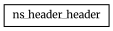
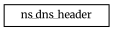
node "ns_header_header": label "ns_header_header" -> "ns_dns_header"
